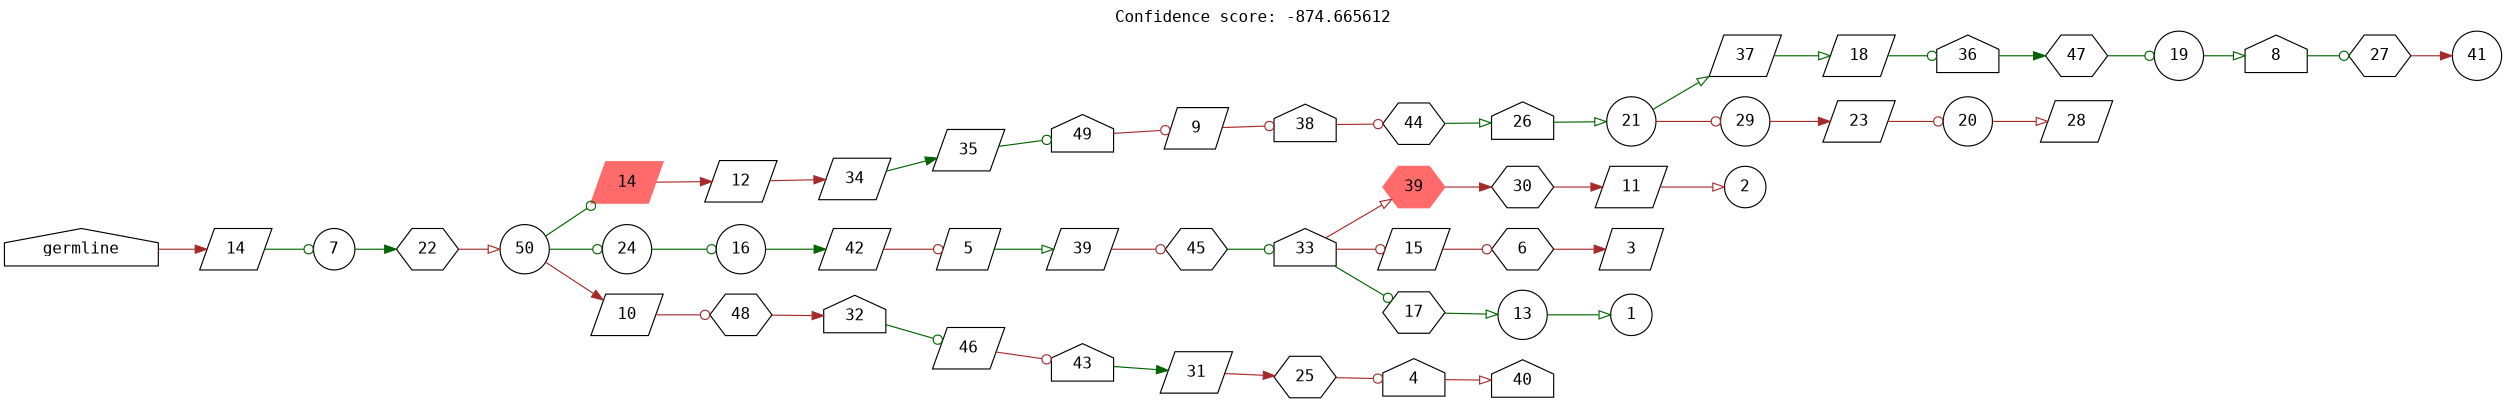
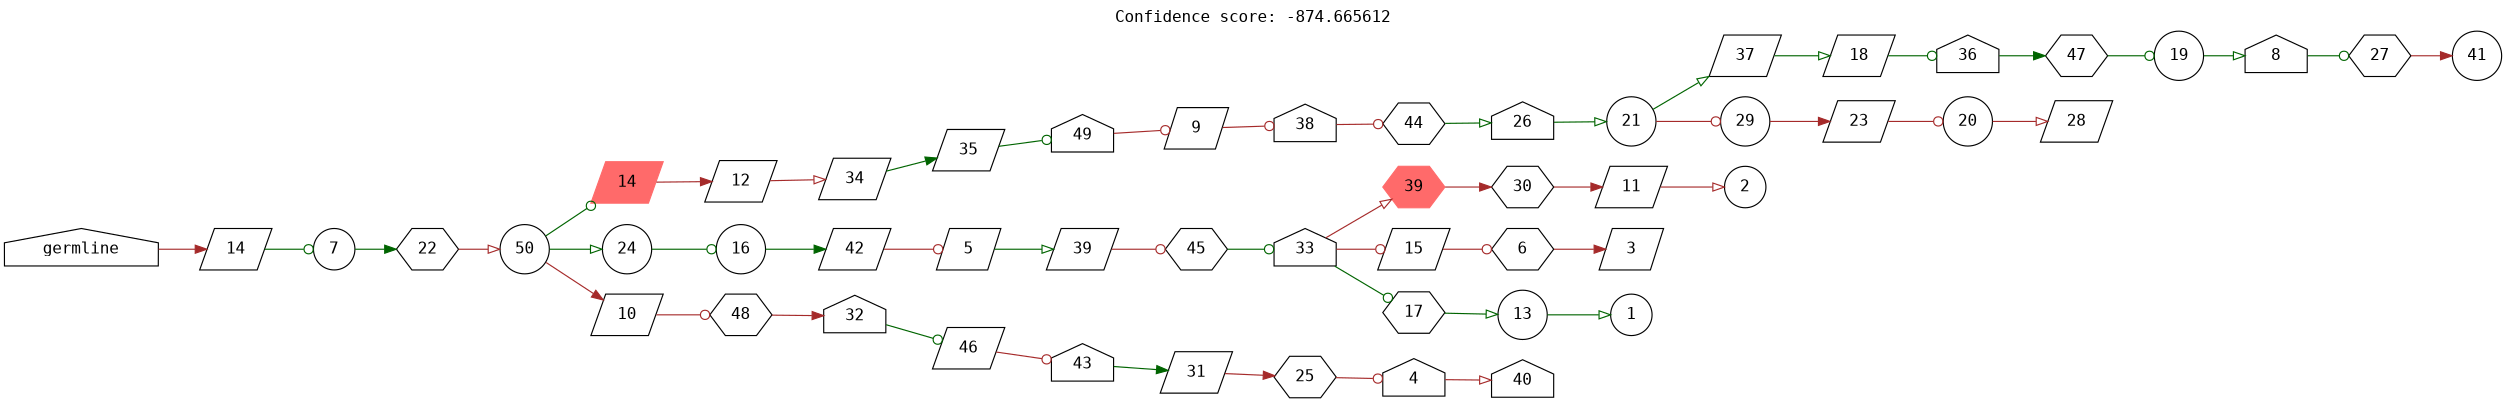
edge "12" -> "34": arrowhead normal -> onormal
edge "50" -> "24": arrowhead odot -> onormal
